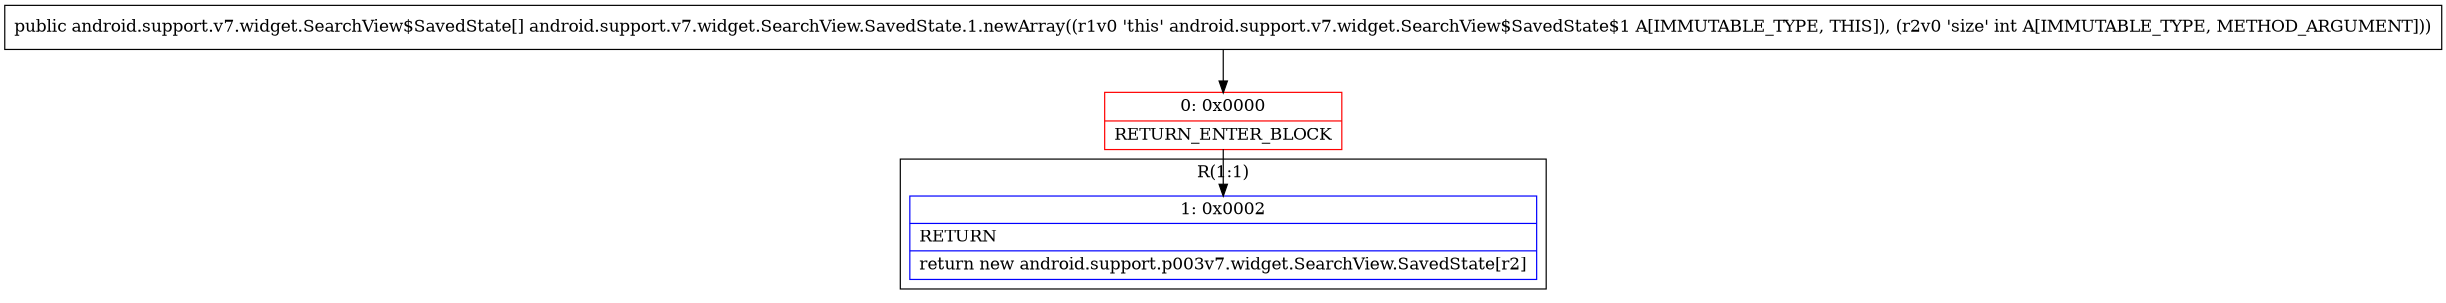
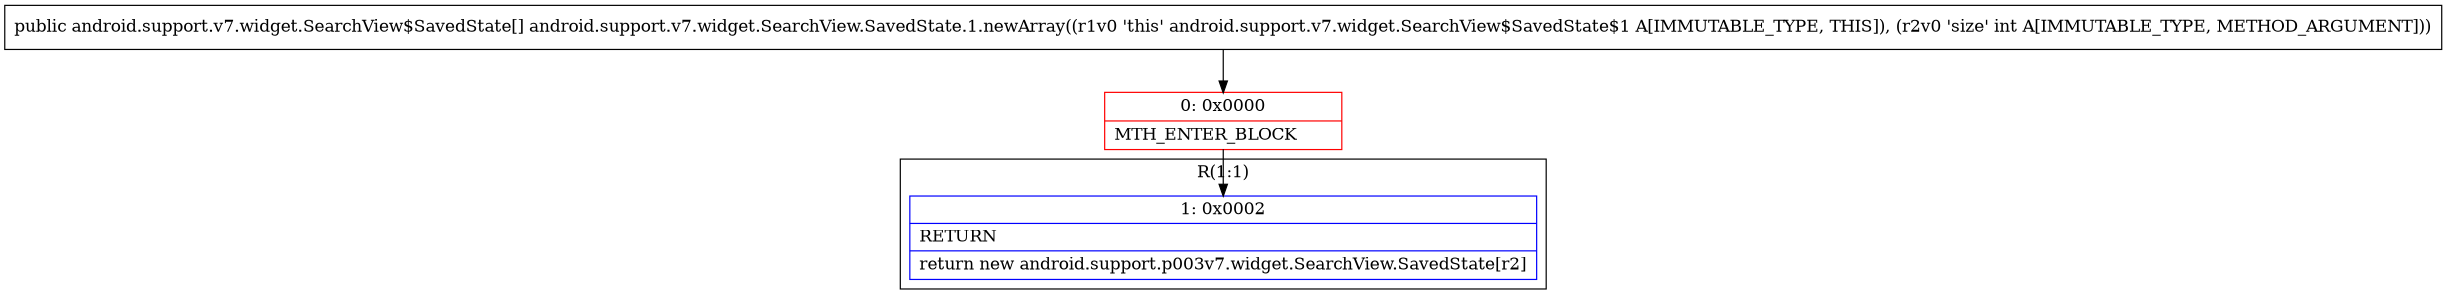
node "0: 0x0000": text "RETURN_ENTER_BLOCK" -> "MTH_ENTER_BLOCK"
